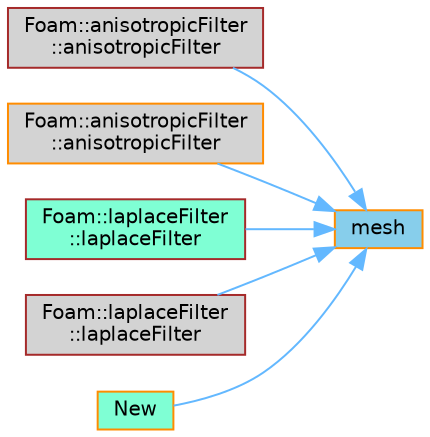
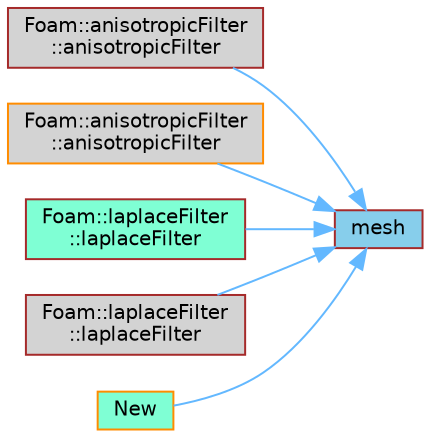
node "mesh": color darkorange -> brown
